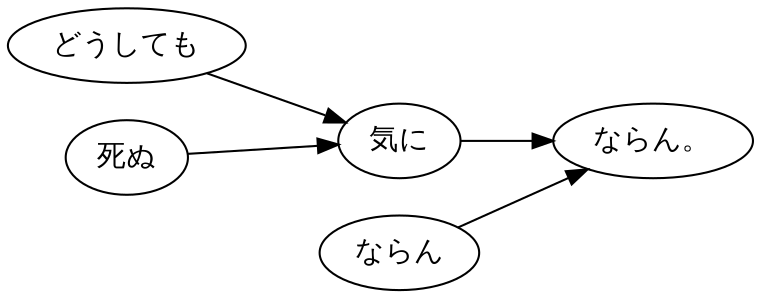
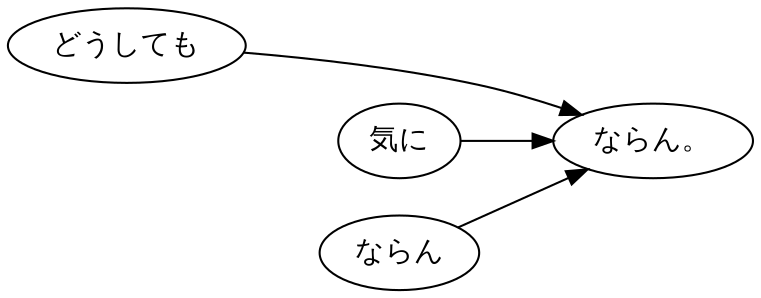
edge "どうしても" -> "気に": now "どうしても" -> "ならん。"
node "死ぬ": removed
